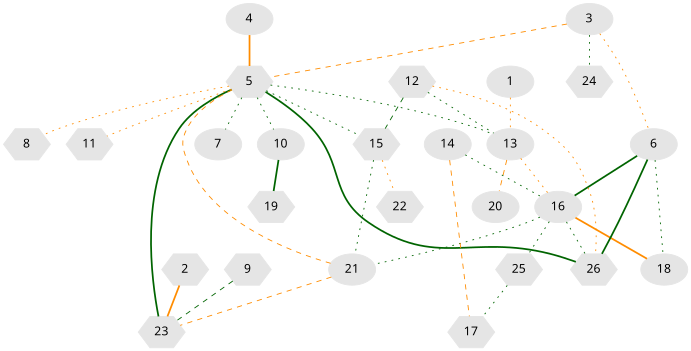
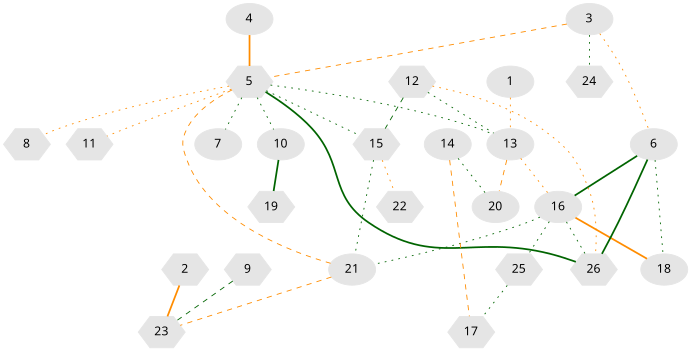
edge "14" -- "16": now "14" -- "20"
edge "5" -- "23": removed
